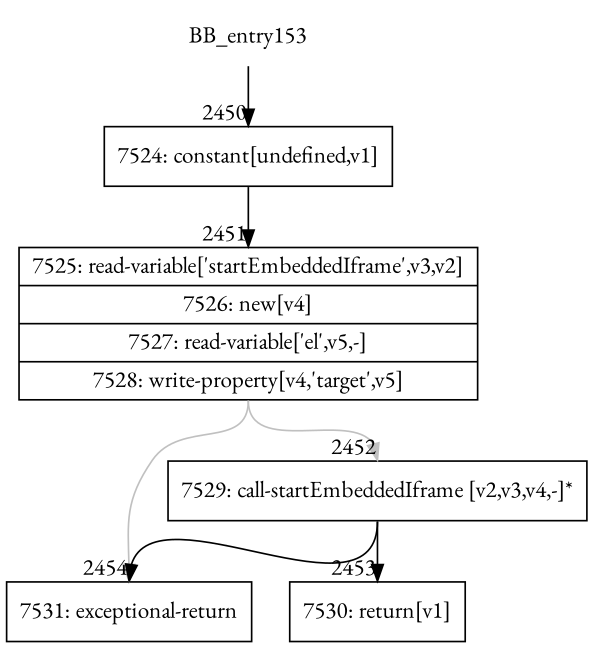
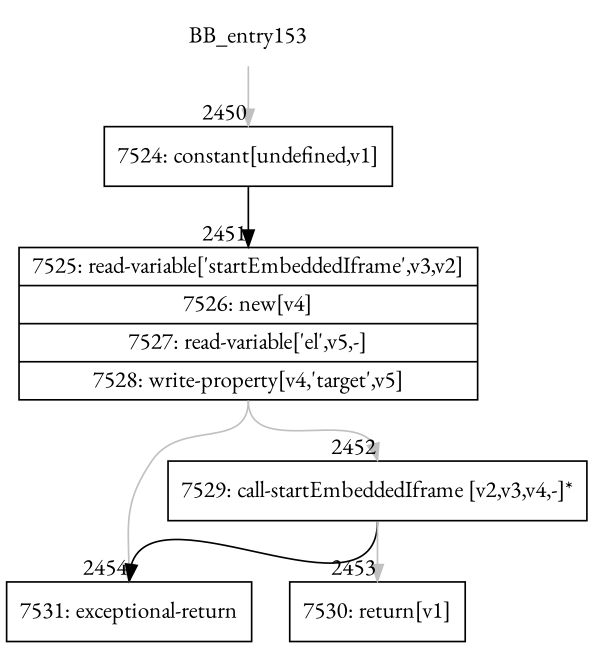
edge "BB_entry153" -> "7524: constant[undefined,v1]": color black -> gray
edge "7529: call-startEmbeddedIframe [v2,v3,v4,-]*" -> "7530: return[v1]": color black -> gray
